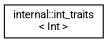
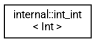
node "internal::int_traits < Int >": label "internal::int_traits < Int >" -> "internal::int_int < Int >"
